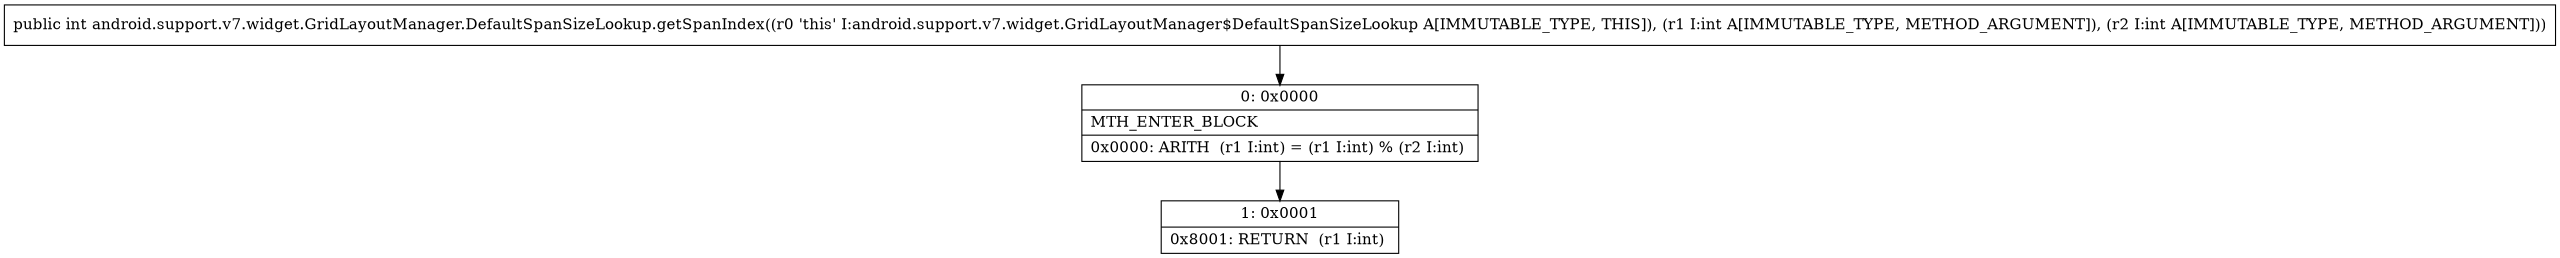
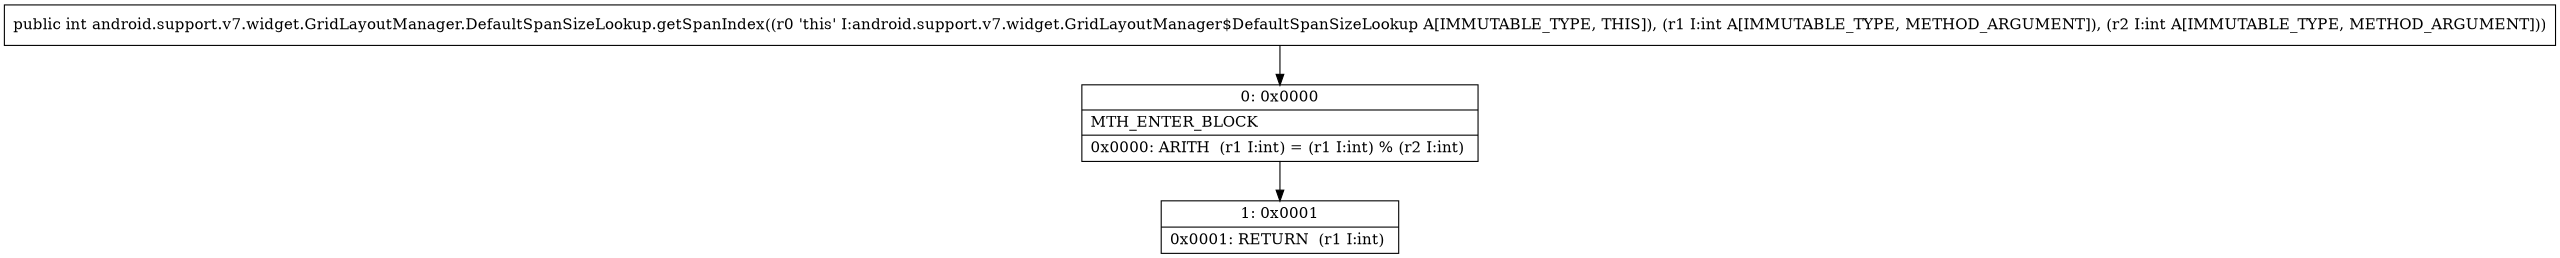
node "1: 0x0001": text "0x8001: RETURN  (r1 I:int)" -> "0x0001: RETURN  (r1 I:int)"
